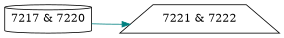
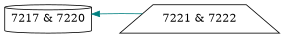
edge "7217 & 7220" -> "7221 & 7222": reversed
